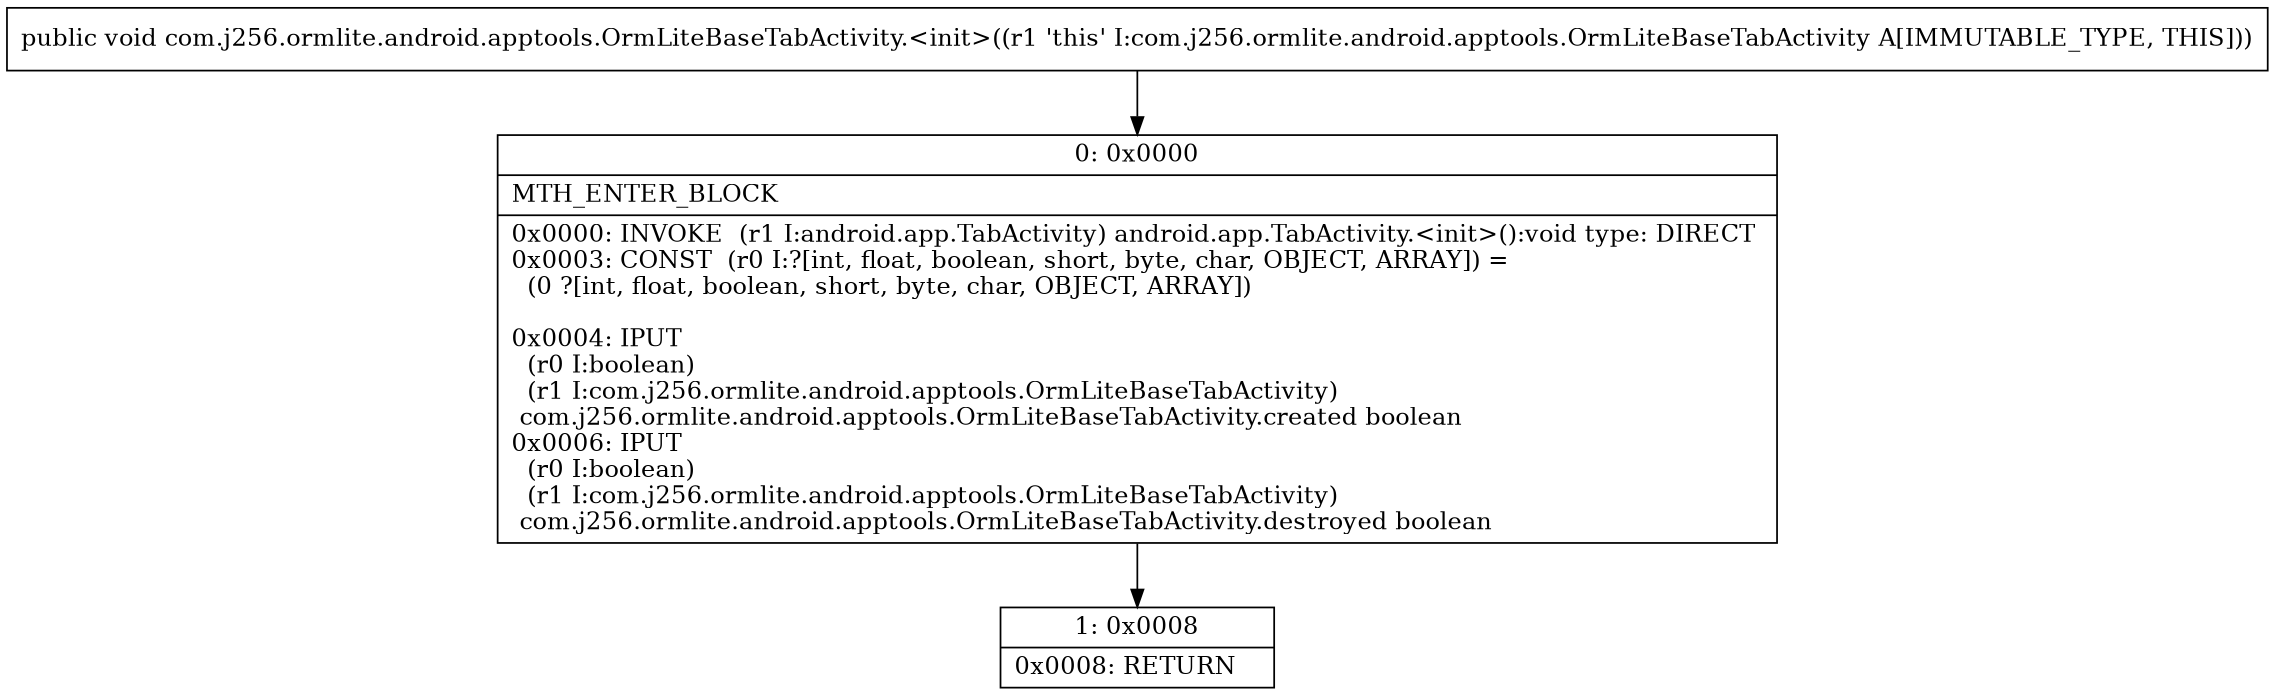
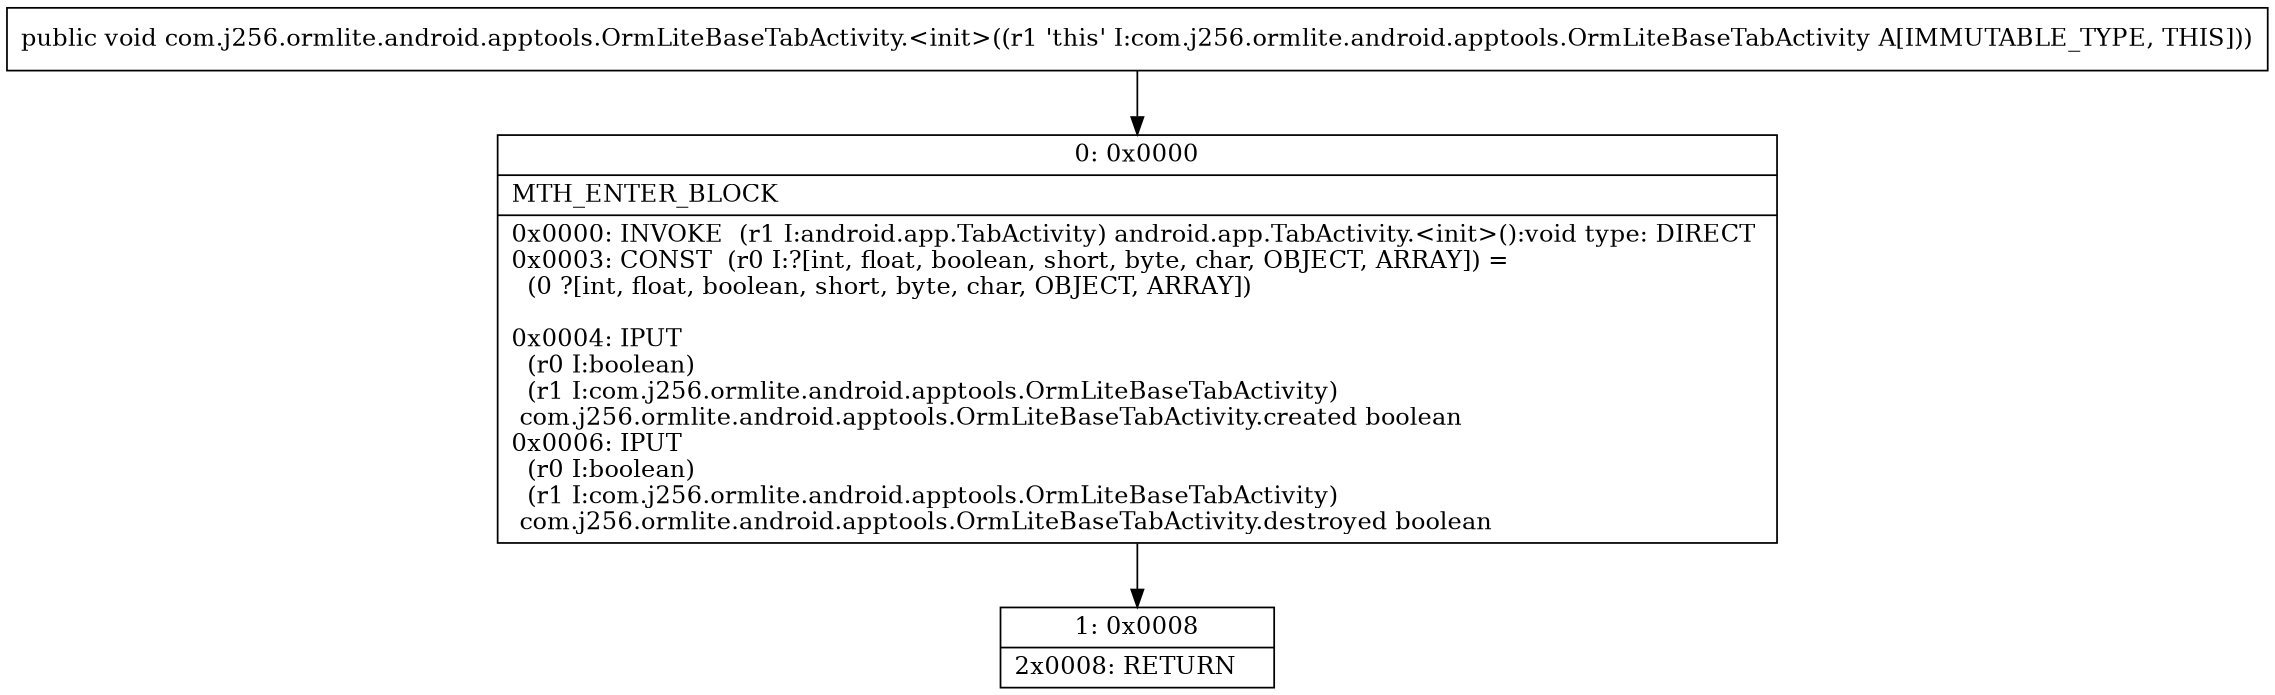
node "1: 0x0008": text "0x0008: RETURN" -> "2x0008: RETURN"
